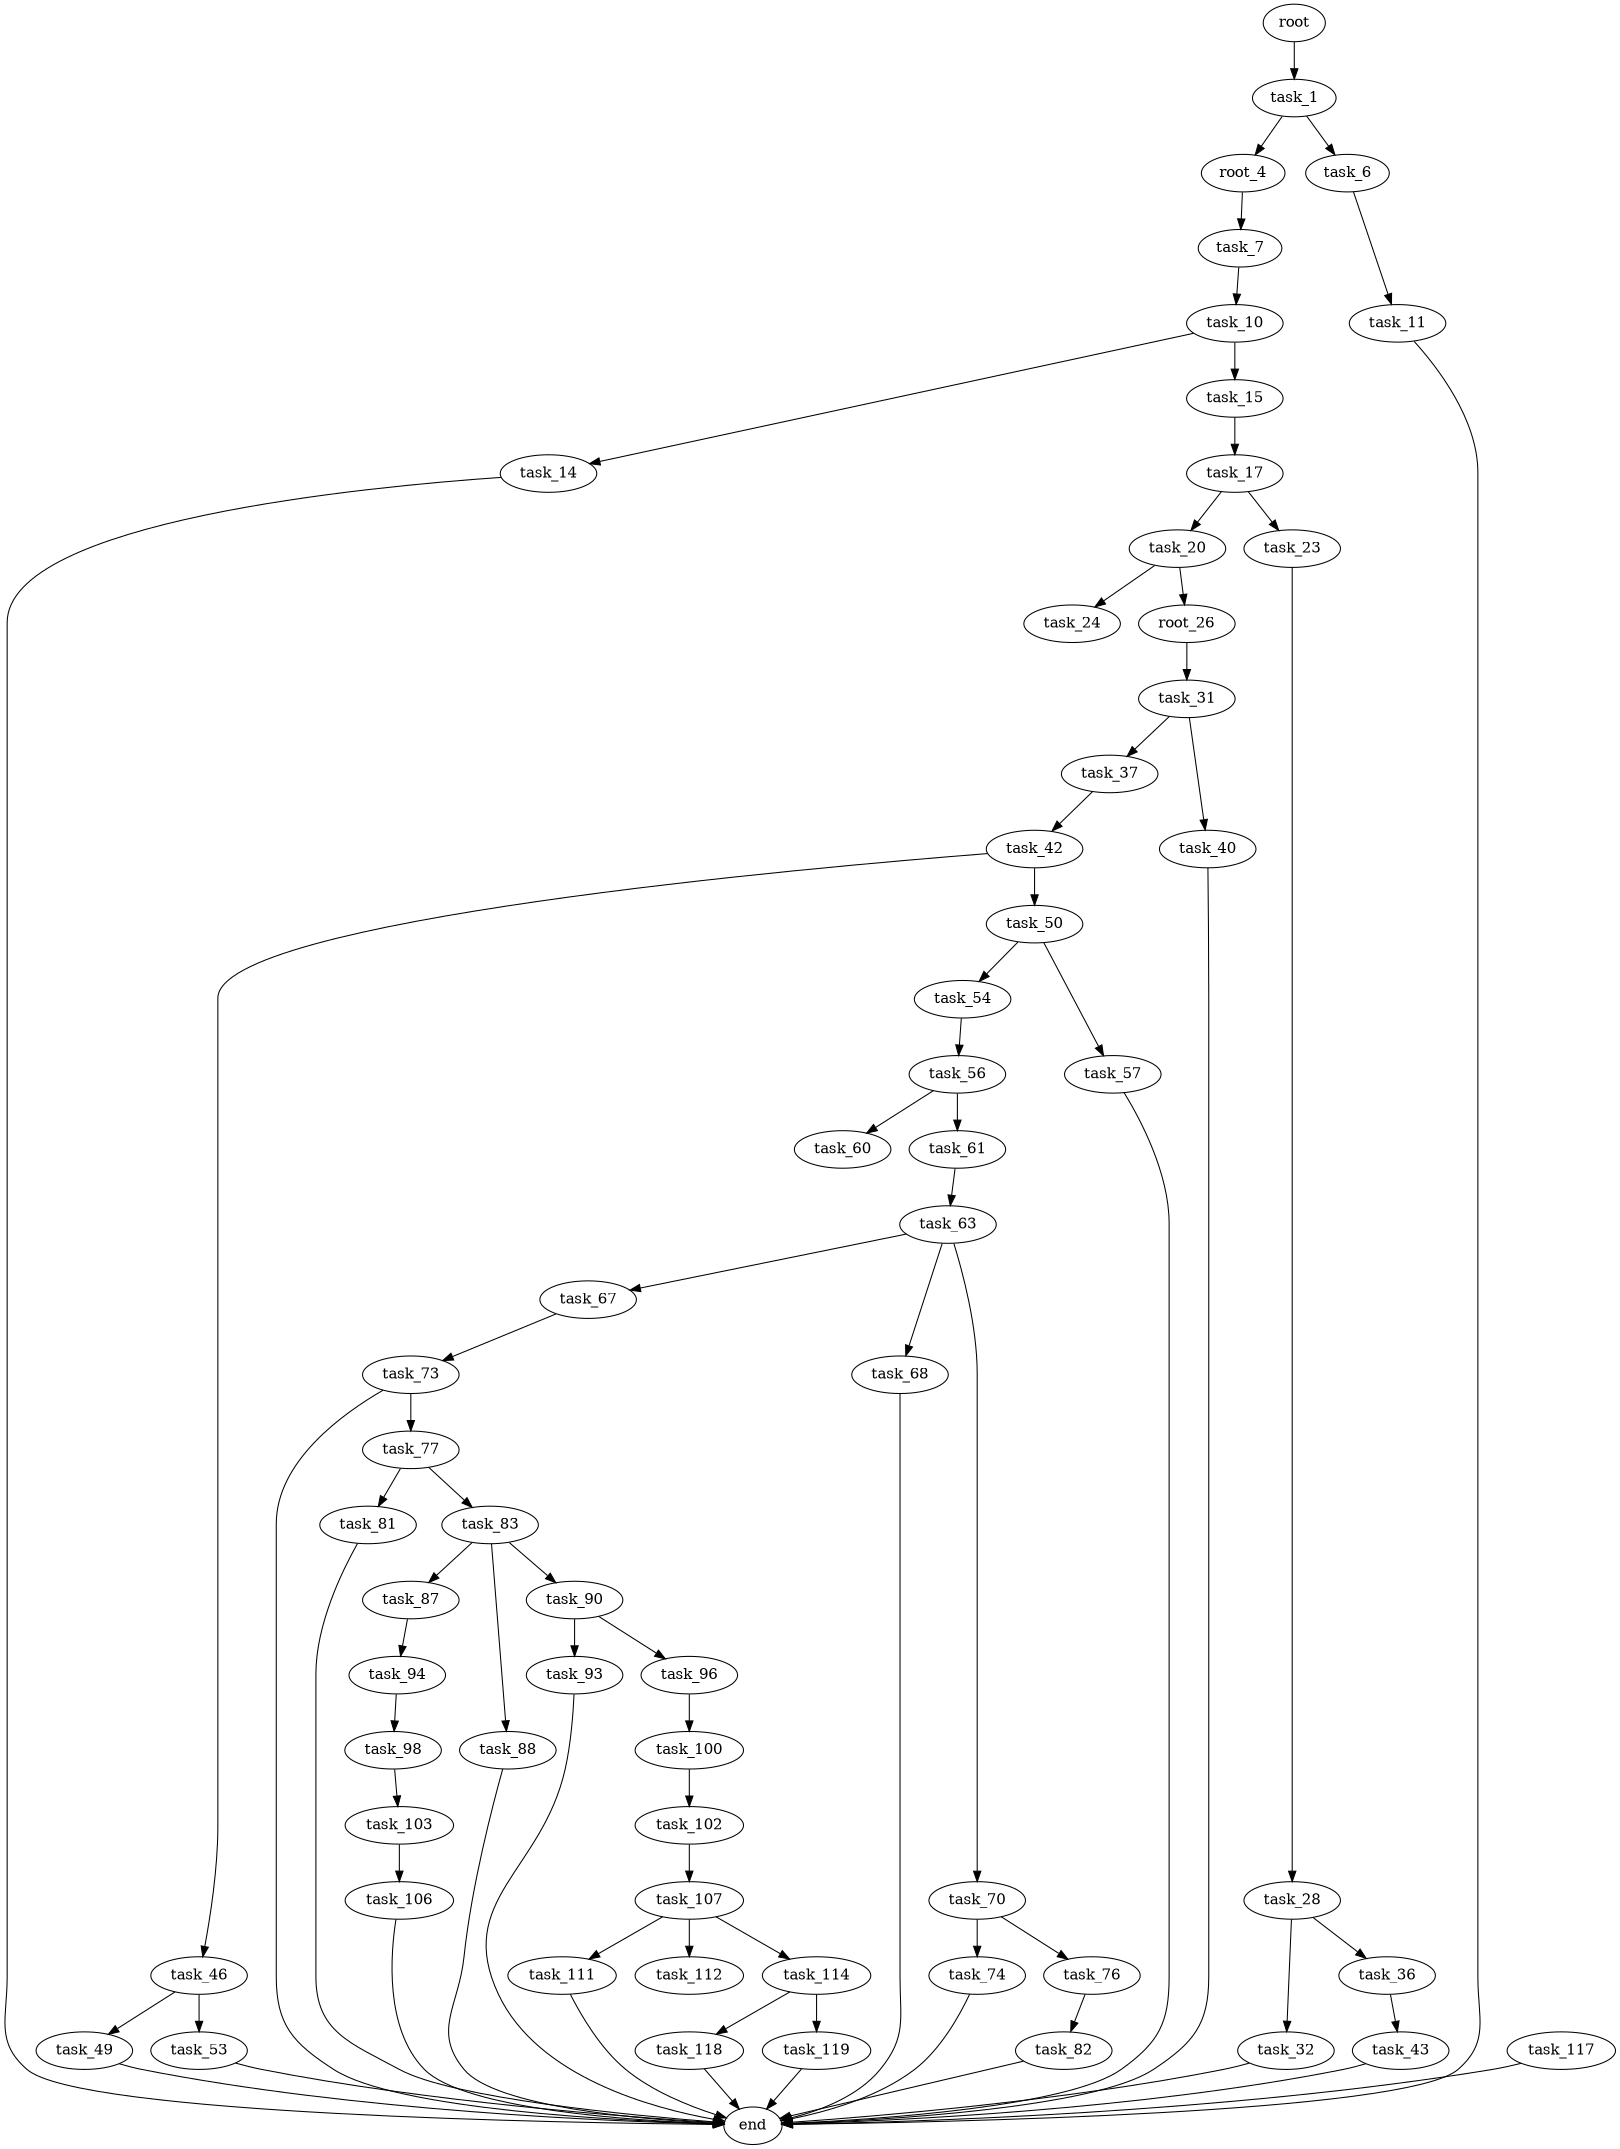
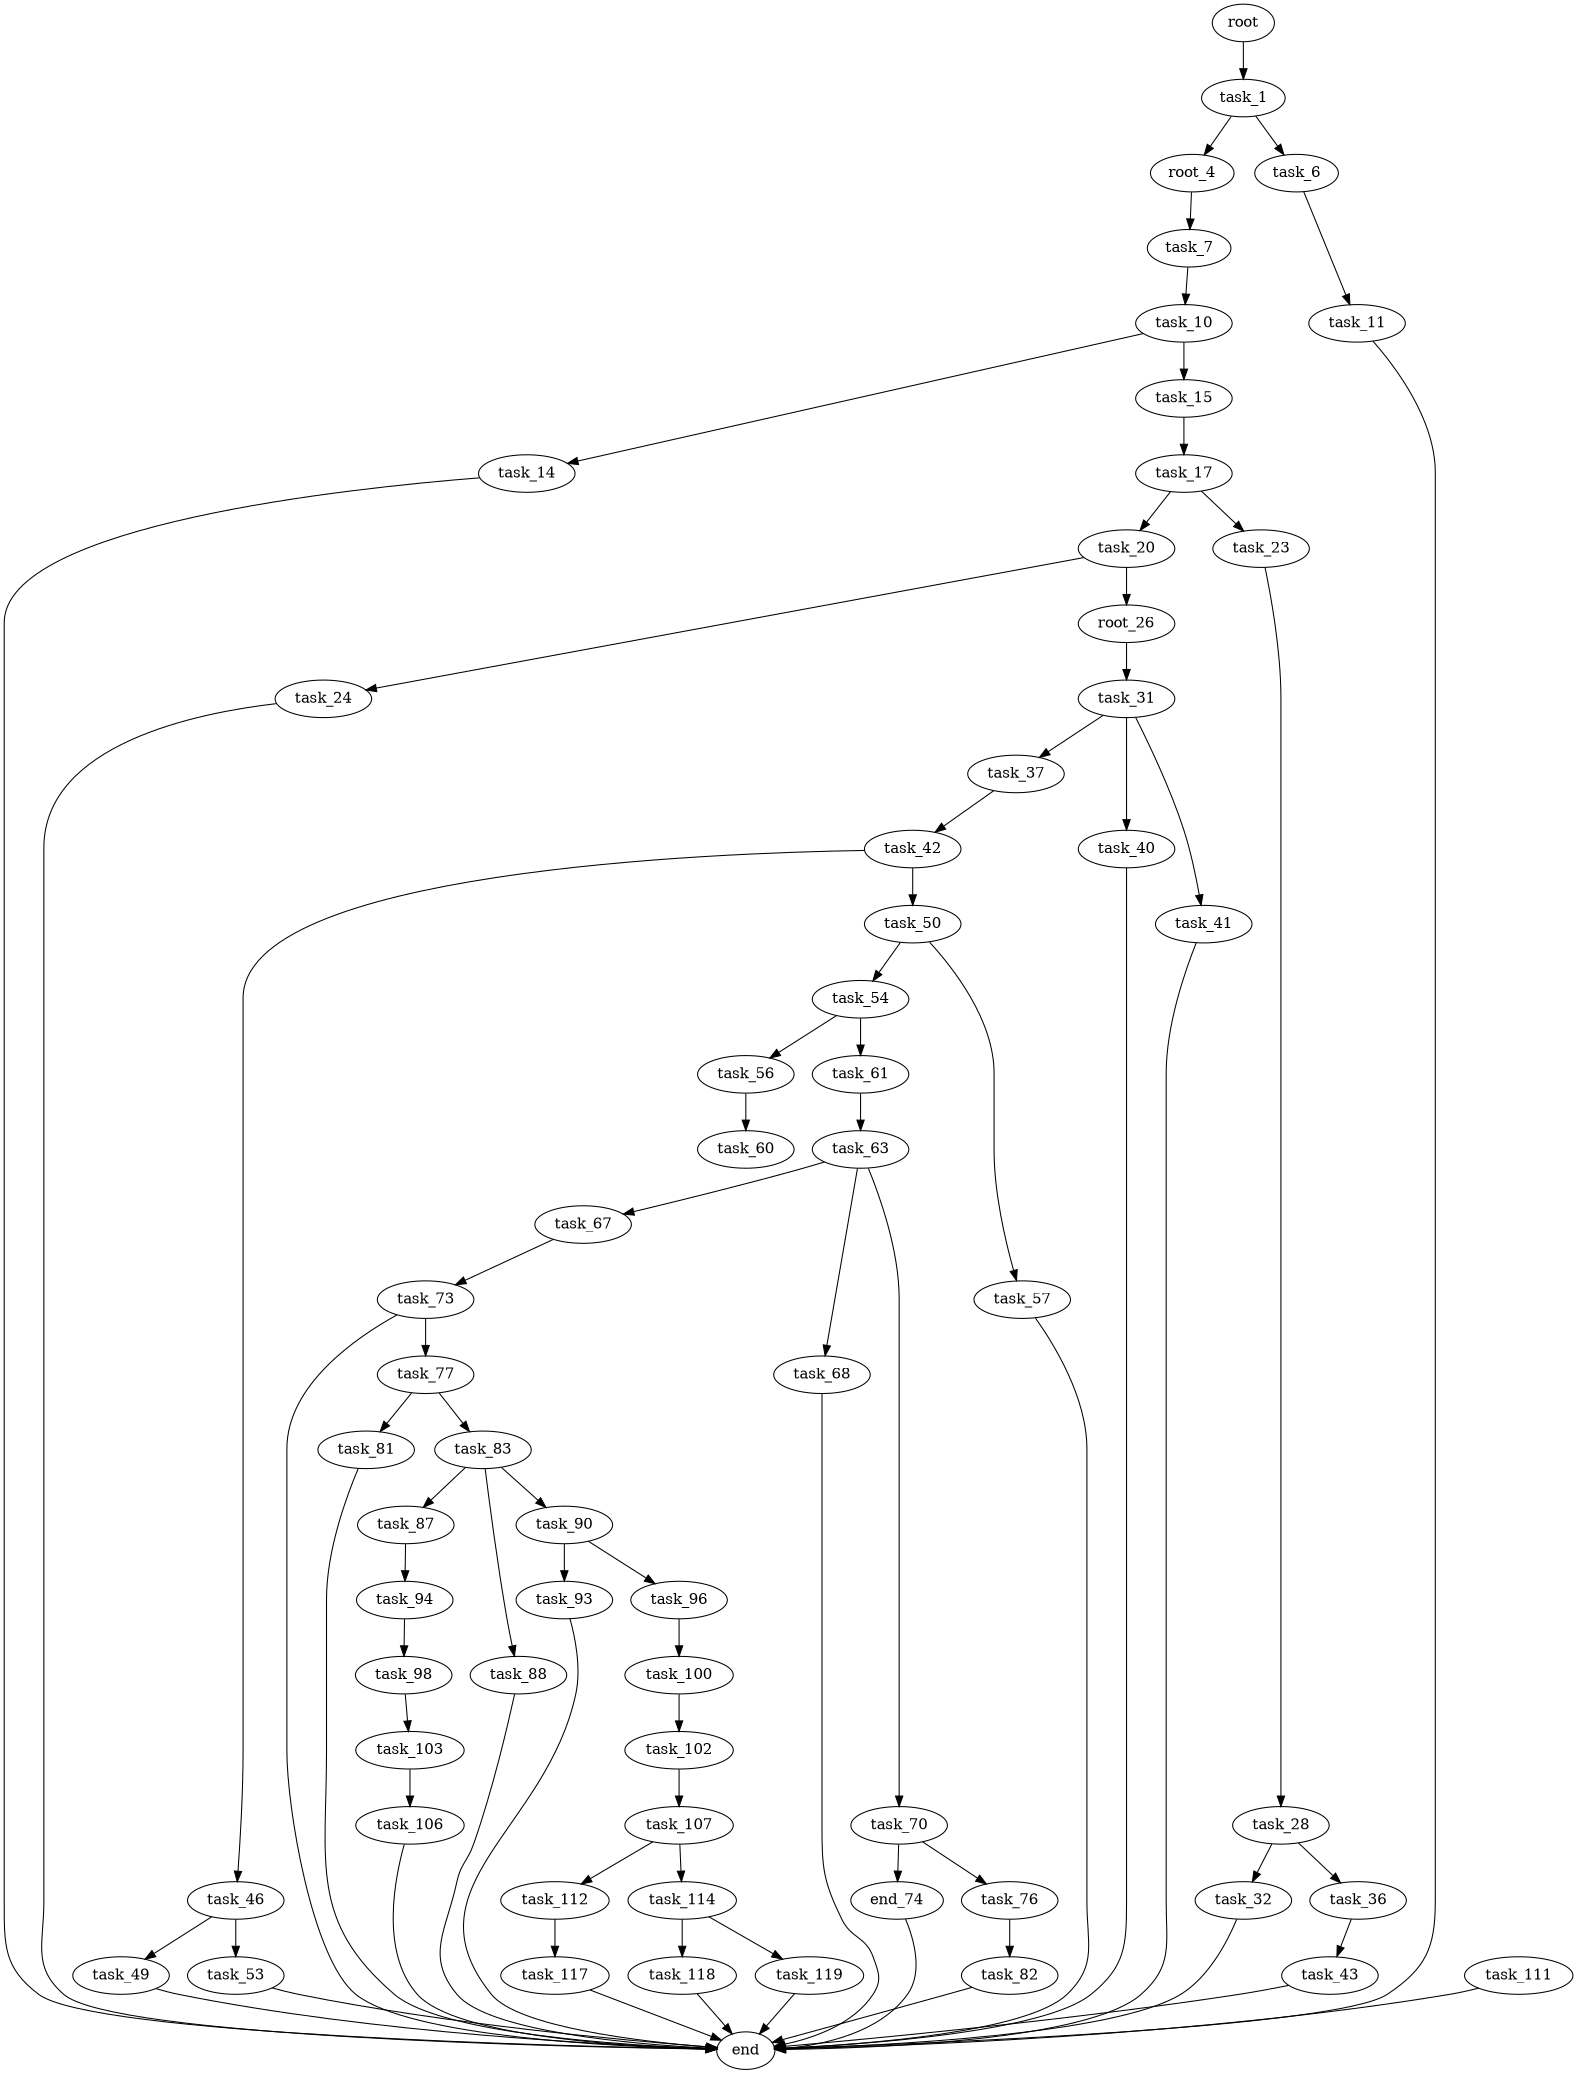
node "task_41": added
edge "task_56" -> "task_61": now "task_54" -> "task_61"
edge "task_24" -> "end": added
edge "task_112" -> "task_117": added
edge "task_107" -> "task_111": removed
node "task_74": label "task_74" -> "end_74"
